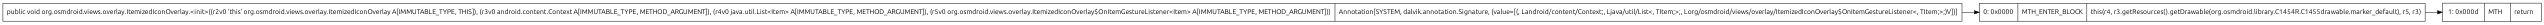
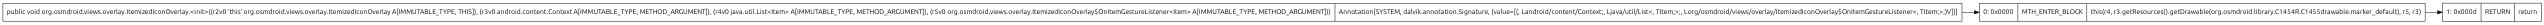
node "1: 0x000d": text "MTH" -> "RETURN"
